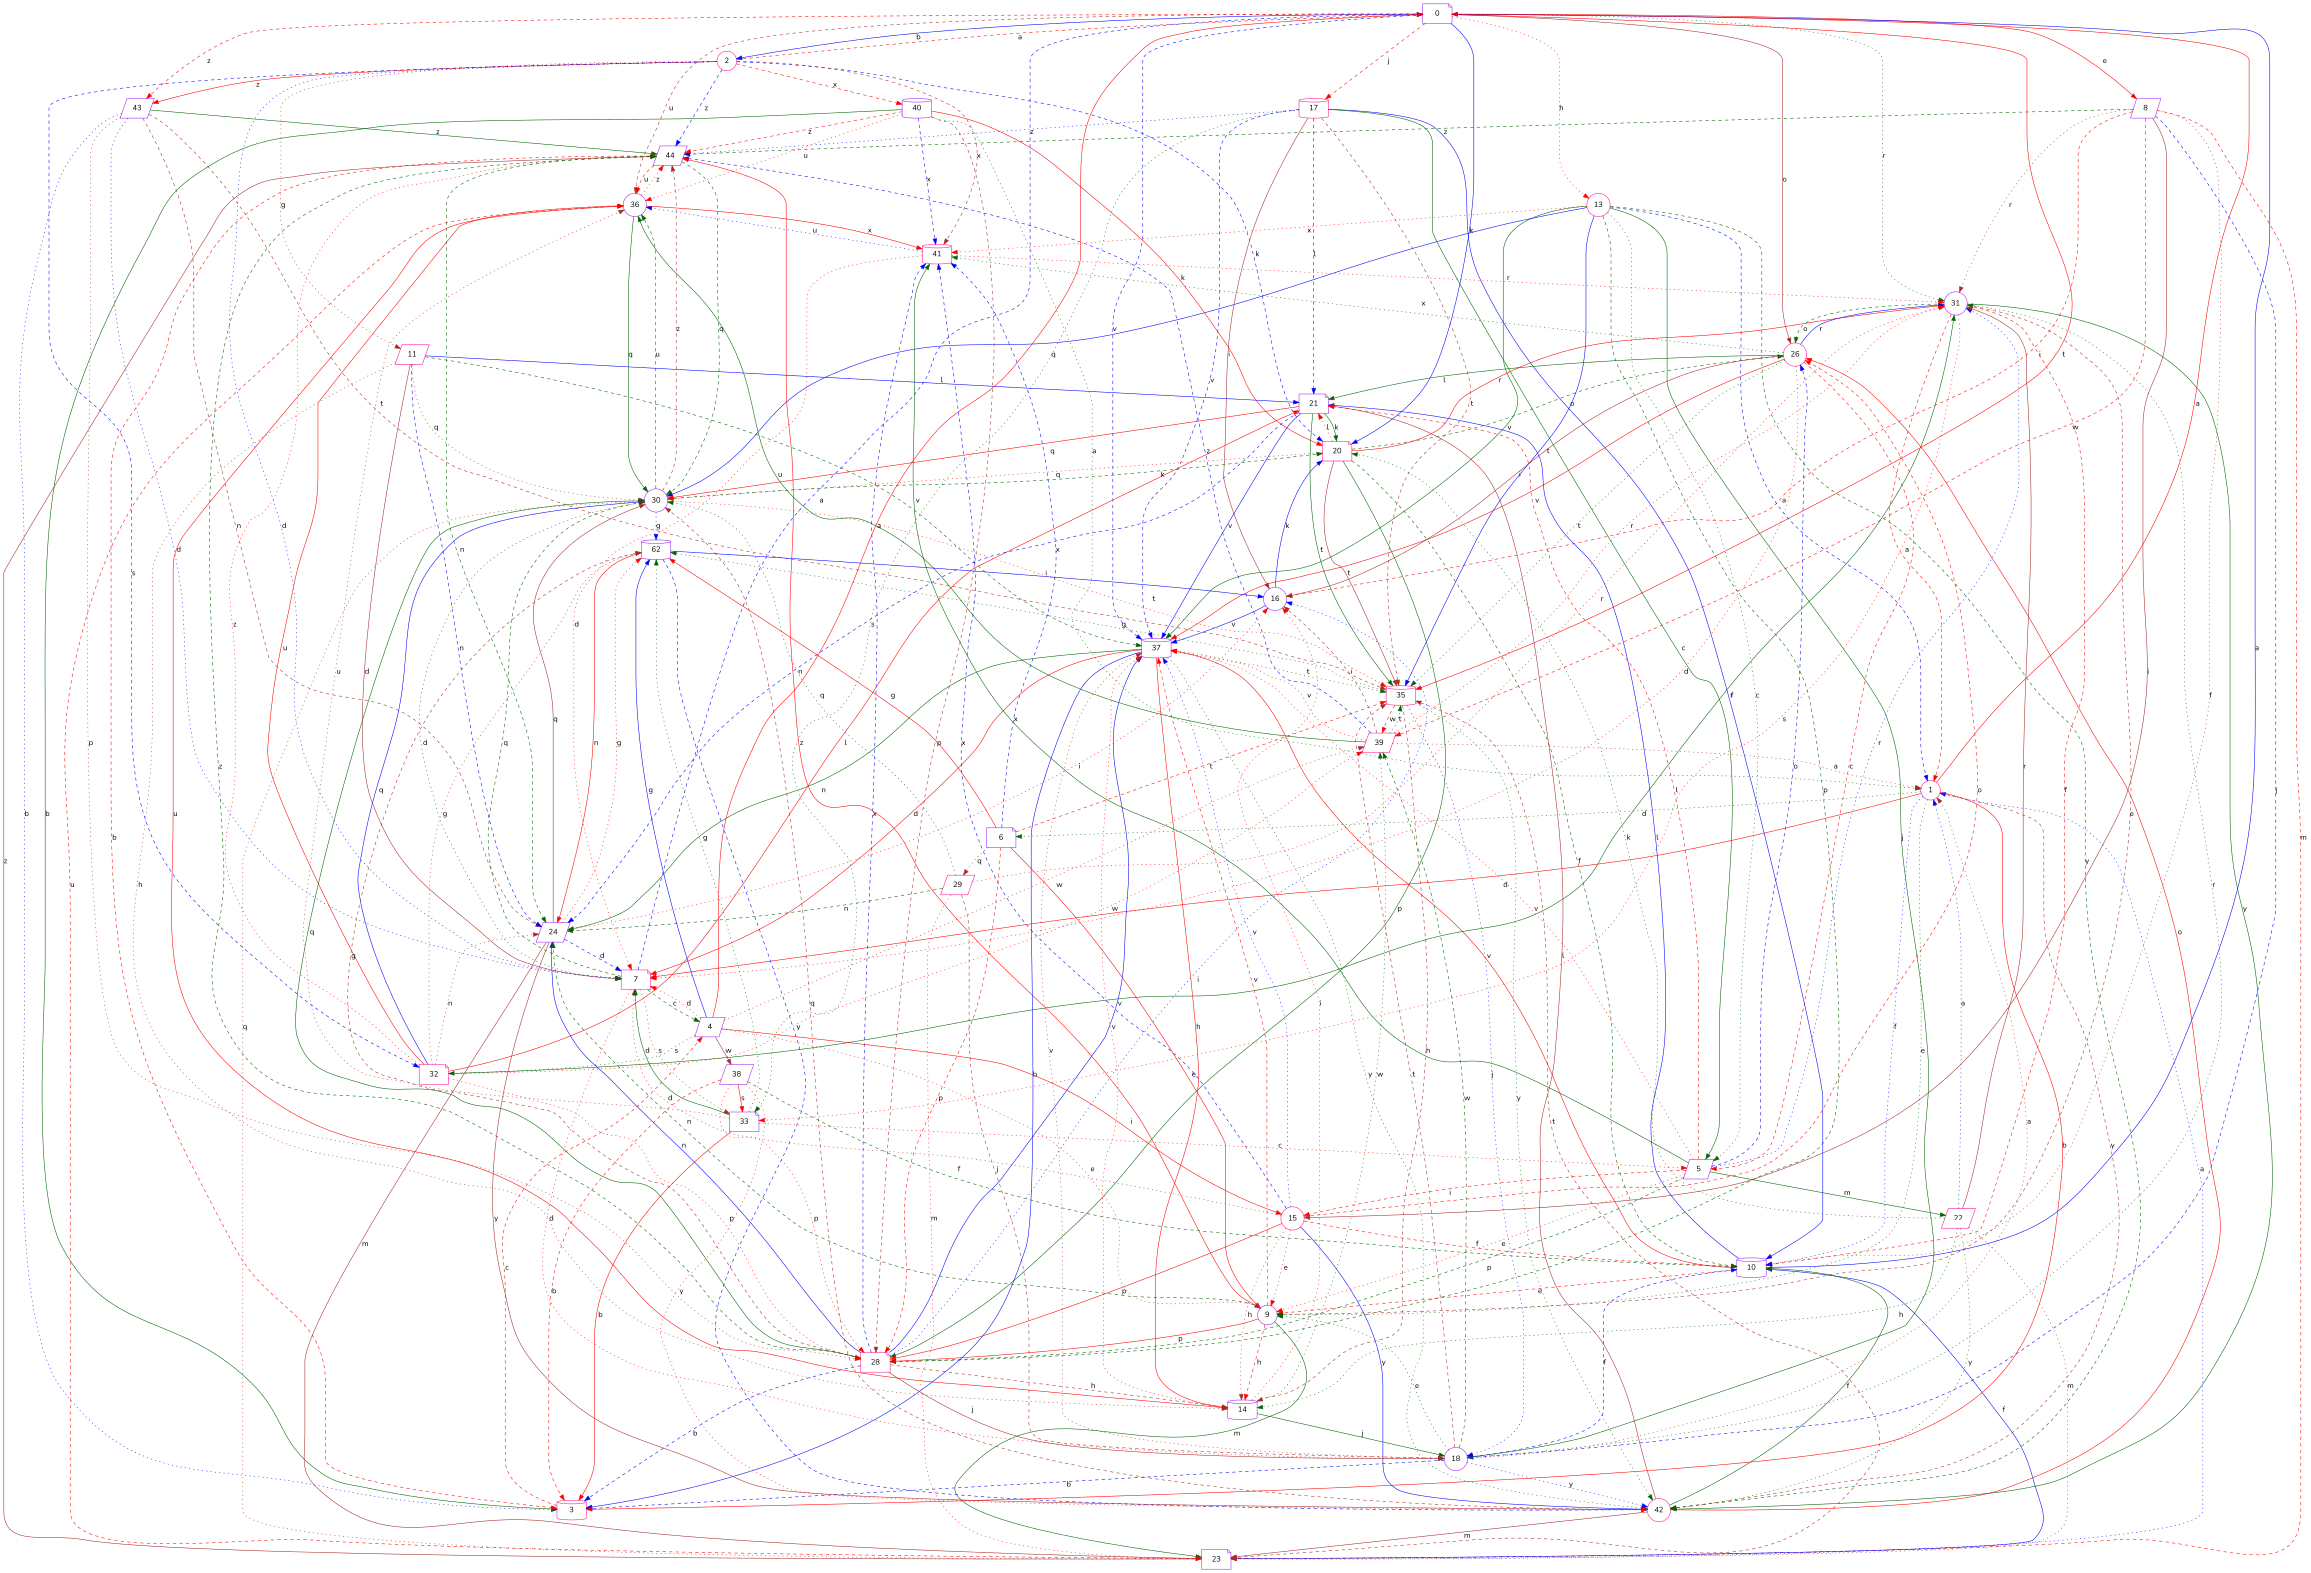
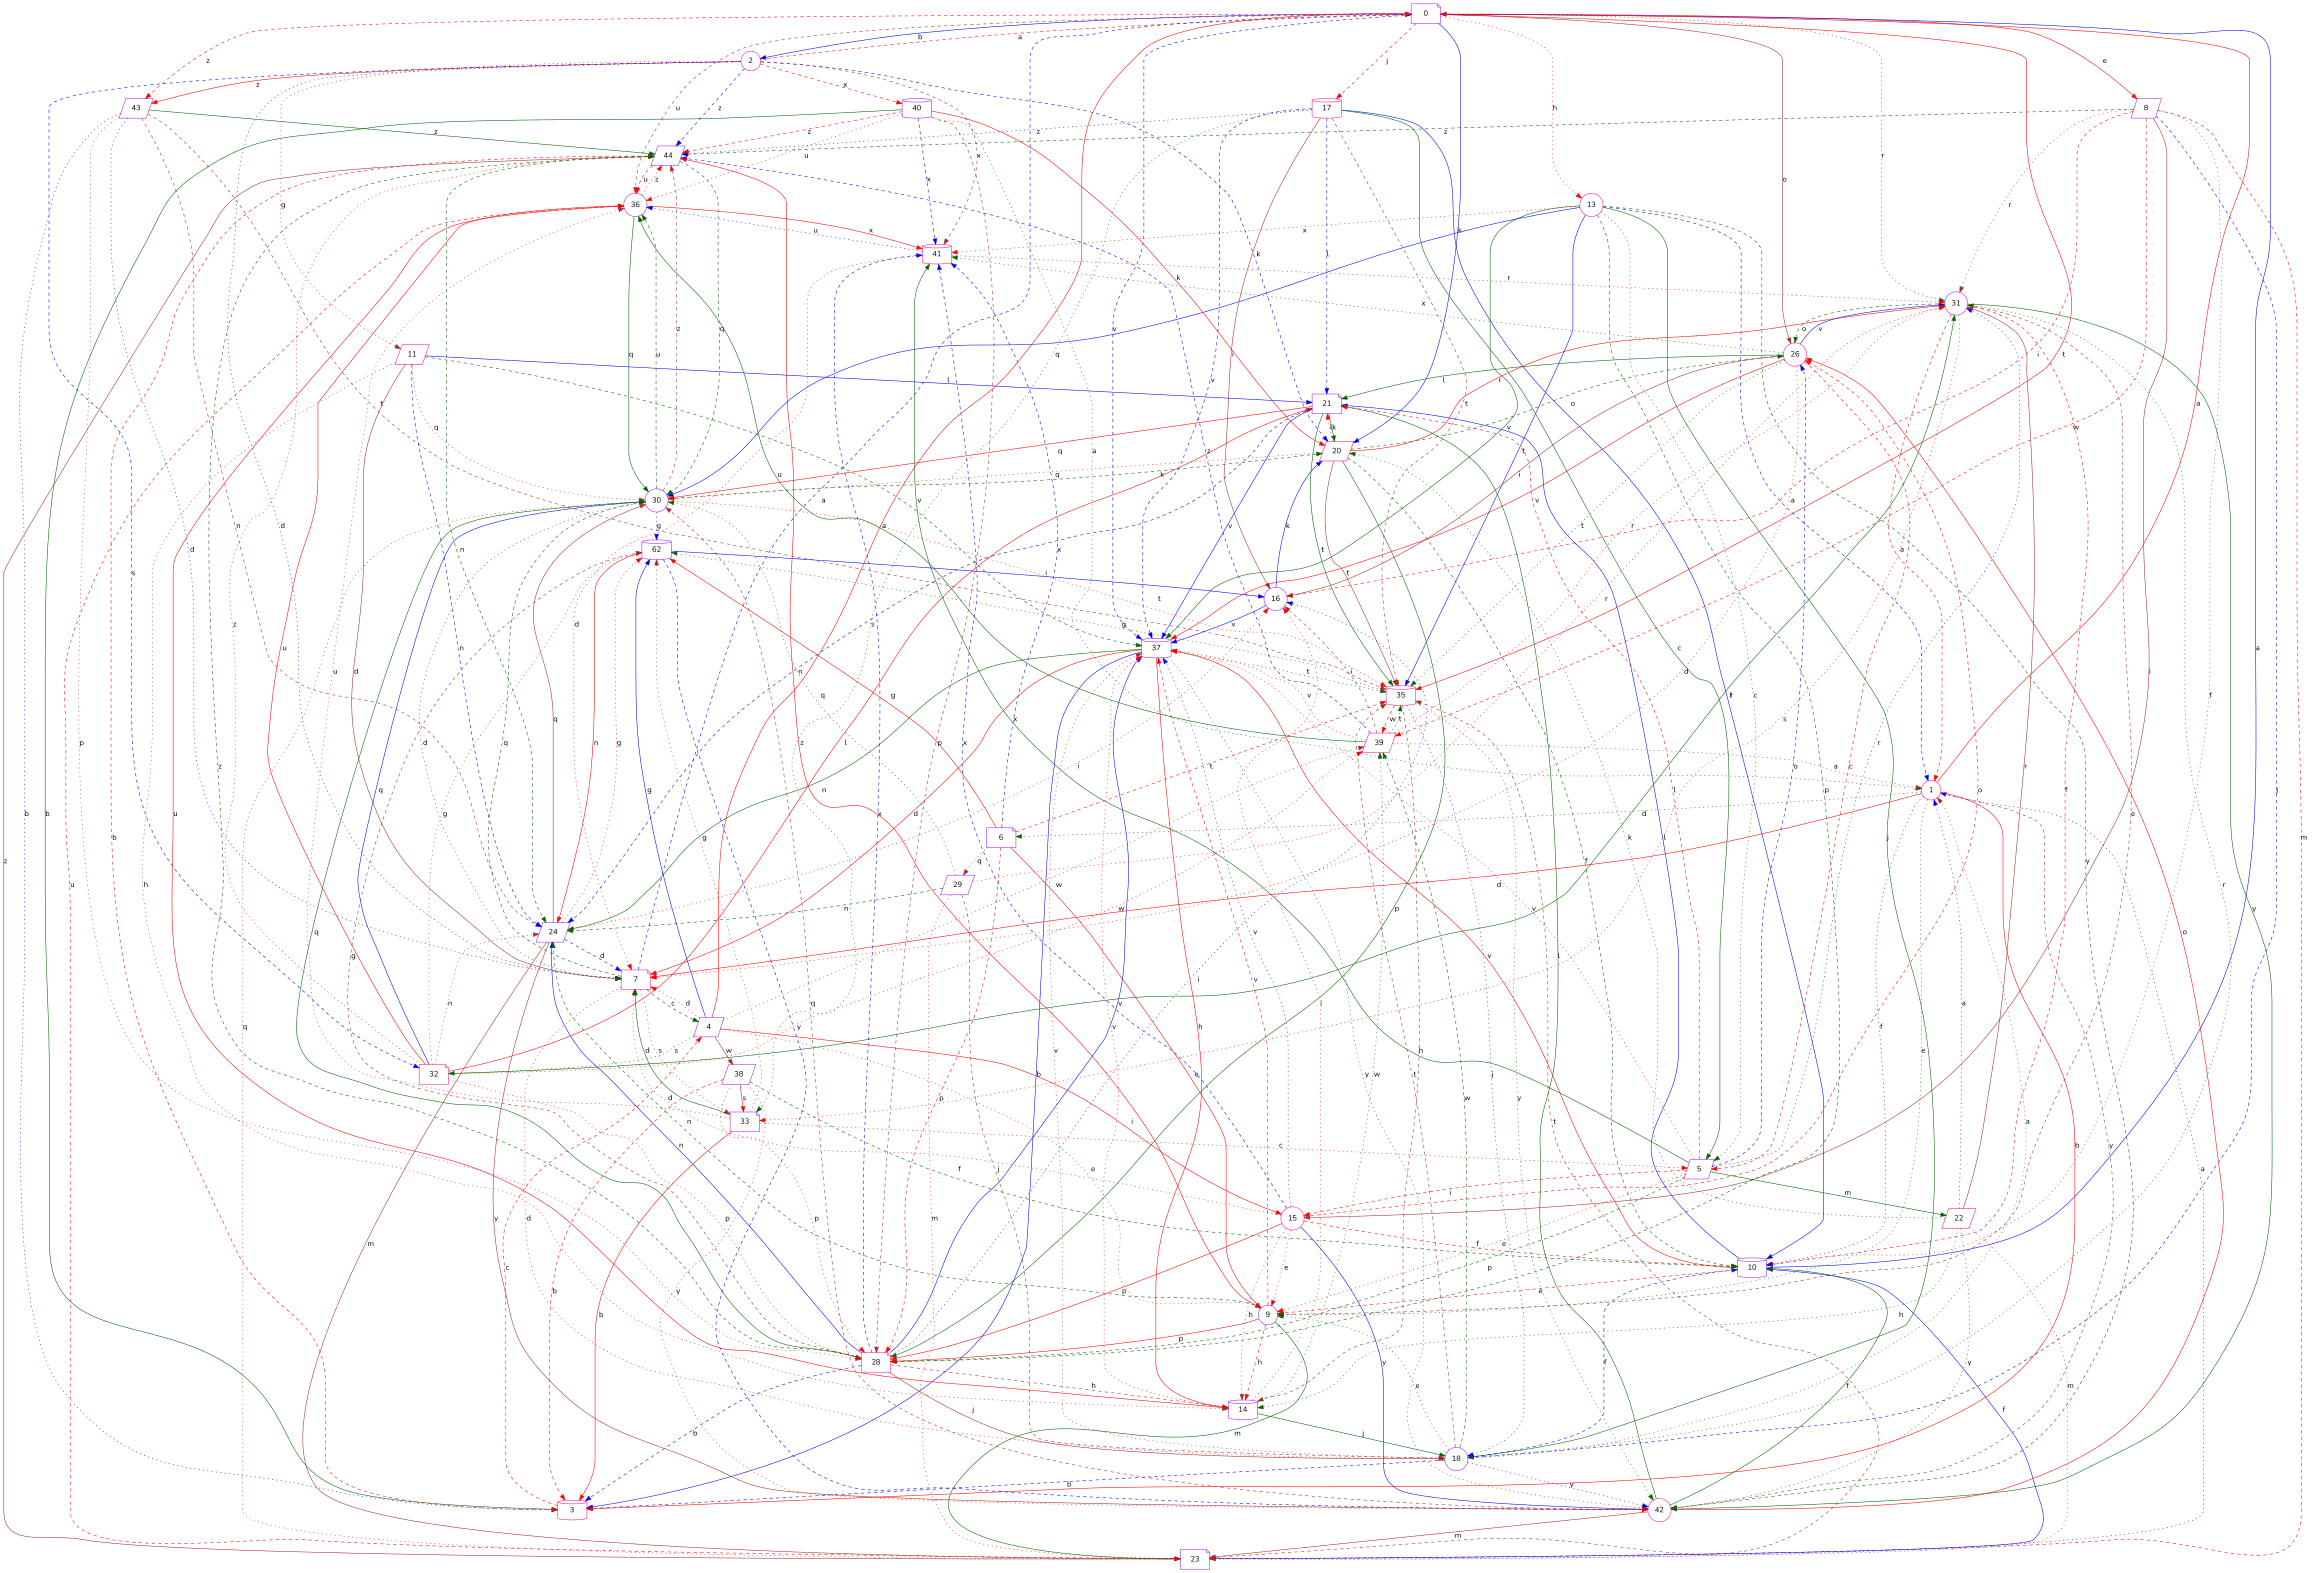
edge "26" -> "31": label "r" -> "v"
node "20": shape note -> parallelogram
edge "33" -> "62": color darkgreen -> brown
node "29": color deeppink -> purple
edge "42" -> "21": color brown -> darkgreen
